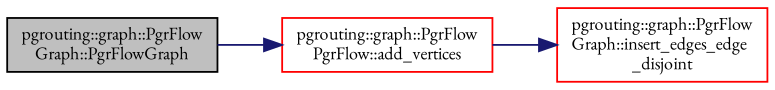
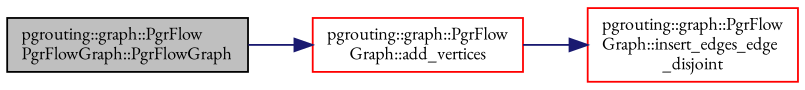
node "pgrouting::graph::PgrFlow Graph::PgrFlowGraph": label "pgrouting::graph::PgrFlow Graph::PgrFlowGraph" -> "pgrouting::graph::PgrFlow PgrFlowGraph::PgrFlowGraph"
node "pgrouting::graph::PgrFlow PgrFlow::add_vertices": label "pgrouting::graph::PgrFlow PgrFlow::add_vertices" -> "pgrouting::graph::PgrFlow Graph::add_vertices"
